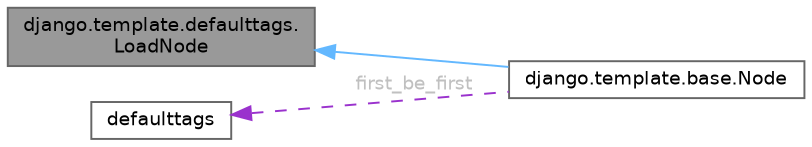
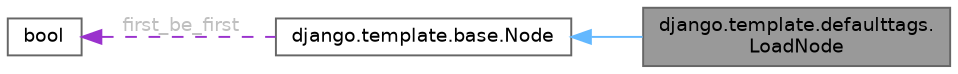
edge "django.template.base.Node" -> "django.template.defaulttags. LoadNode": reversed
node "defaulttags": label "defaulttags" -> "bool"
